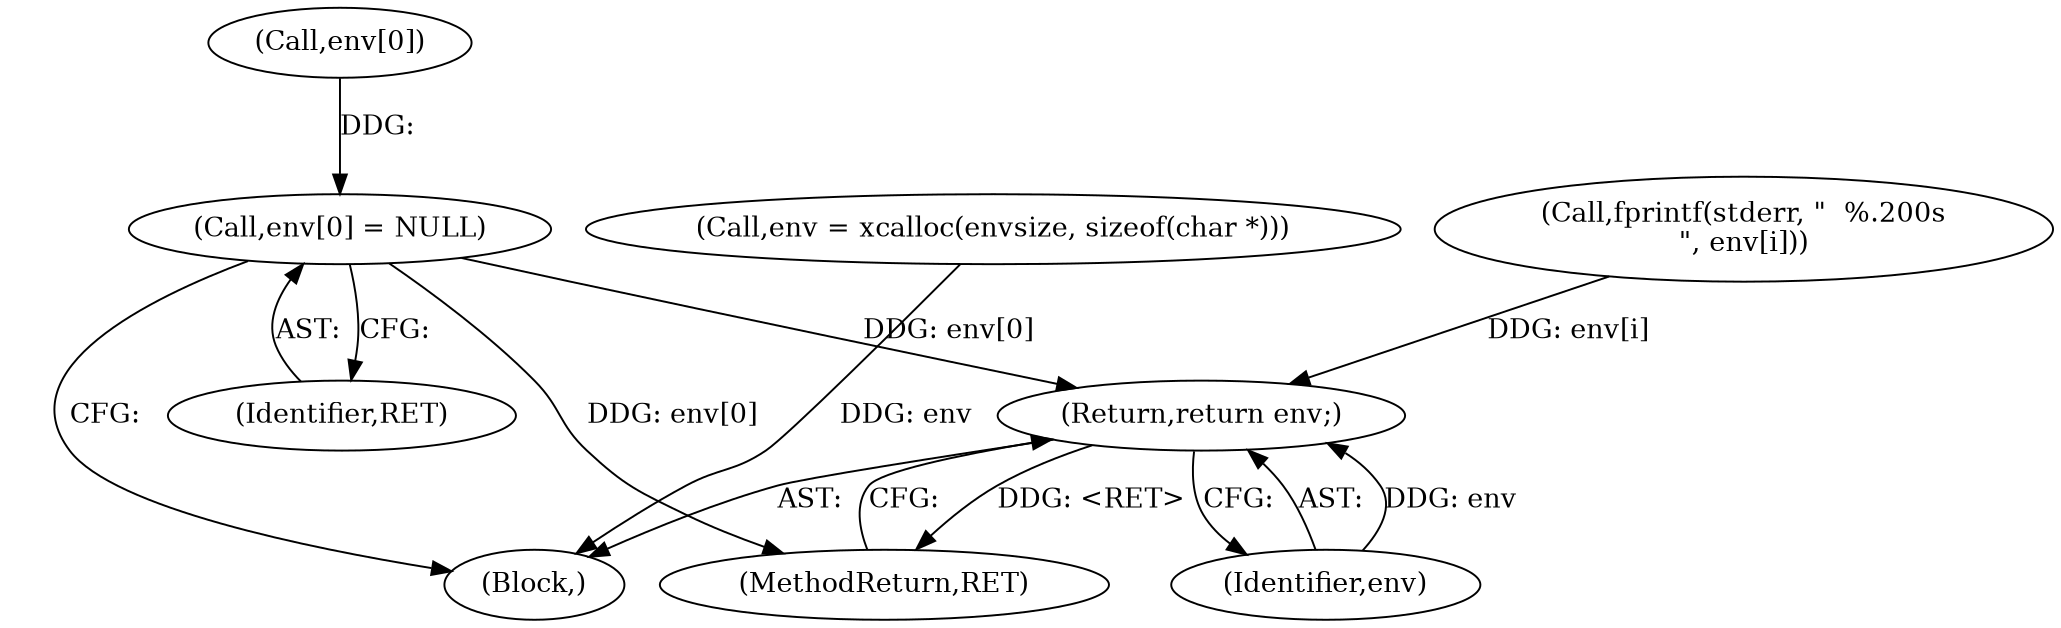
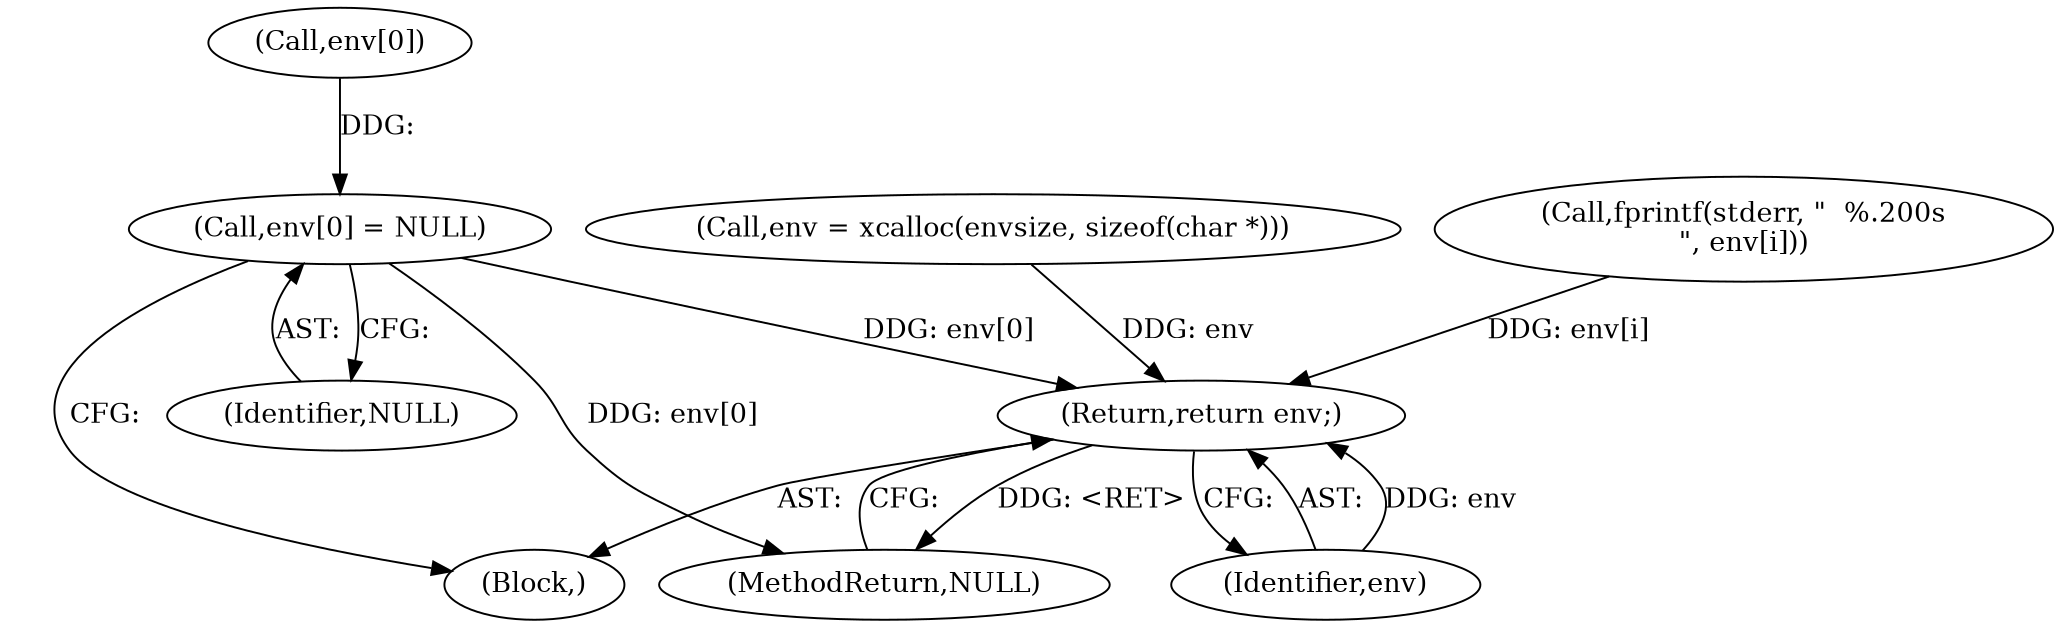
node "(Identifier,RET)": label "(Identifier,RET)" -> "(Identifier,NULL)"
edge "(Call,env = xcalloc(envsize, sizeof(char *)))" -> "(Block,)": now "(Call,env = xcalloc(envsize, sizeof(char *)))" -> "(Return,return env;)"
node "(MethodReturn,RET)": label "(MethodReturn,RET)" -> "(MethodReturn,NULL)"
